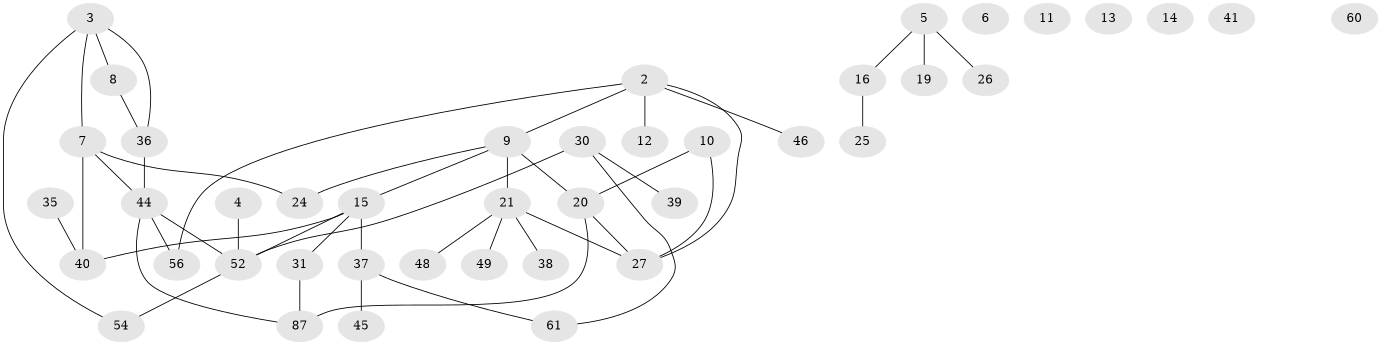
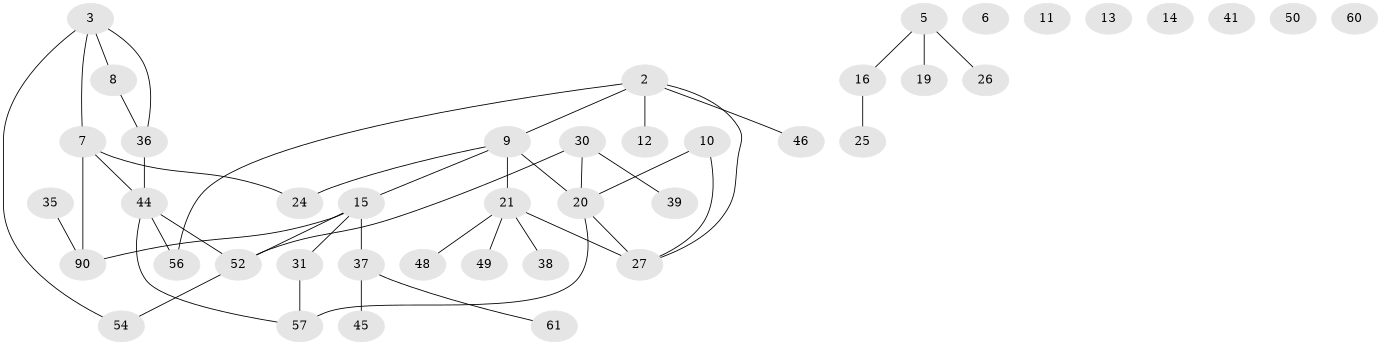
node "50": added
node "4": removed
edge "30" -- "61": now "30" -- "20"
node "40": label "40" -> "90"
node "87": label "87" -> "57"
